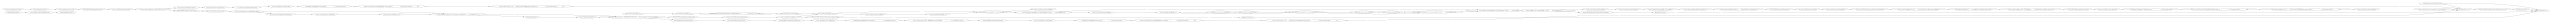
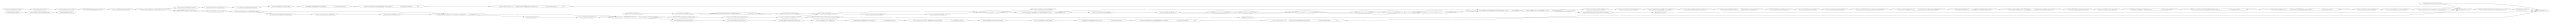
node "(<operator>.division,samplingrow_size / ycbcrsubsampling[1])": added
